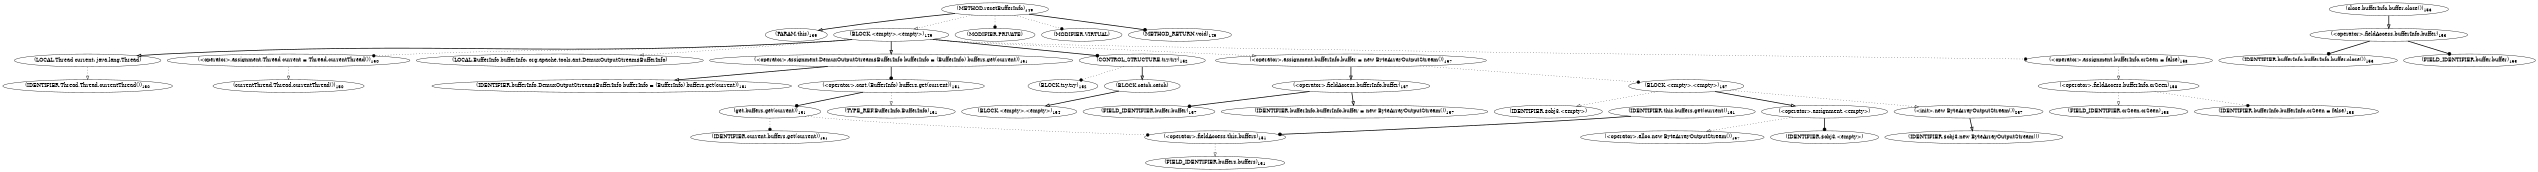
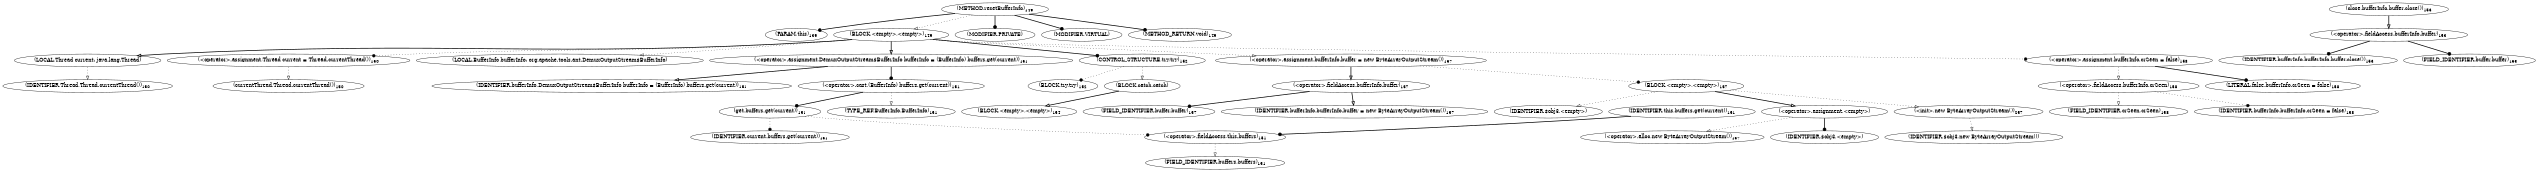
edge "(METHOD,resetBufferInfo)" -> "(PARAM,this)": arrowhead onormal -> dot
edge "(METHOD,resetBufferInfo)" -> "(MODIFIER,PRIVATE)": style dotted -> bold
edge "(METHOD,resetBufferInfo)" -> "(MODIFIER,VIRTUAL)": style dotted -> bold
edge "(CONTROL_STRUCTURE,try,try)" -> "(BLOCK,catch,catch)": style bold -> dotted
node "(LITERAL,false,bufferInfo.crSeen = false)": added
edge "(<init>,new ByteArrayOutputStream())" -> "(IDENTIFIER,$obj3,new ByteArrayOutputStream())": style bold -> dotted
